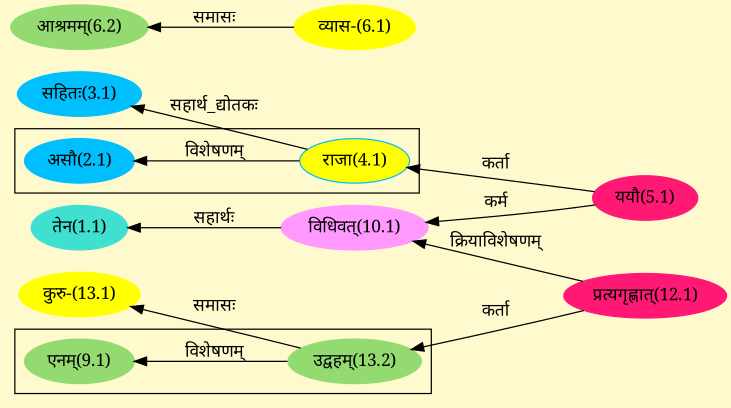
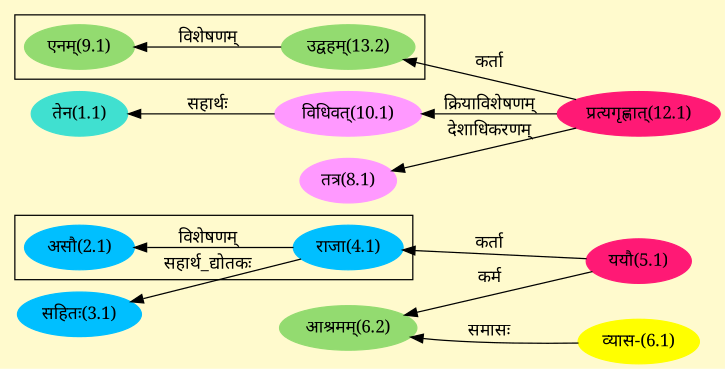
node "राजा(4.1)": fillcolor #ffff00 -> #00bfff
node "तत्र(8.1)": added
edge "ययौ(5.1)" -> "विधिवत्(10.1)": now "ययौ(5.1)" -> "आश्रमम्(6.2)"
node "कुरु-(13.1)": removed
